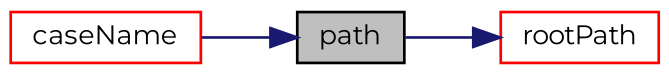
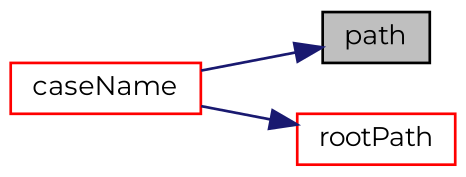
edge "path" -> "rootPath": now "caseName" -> "rootPath"
